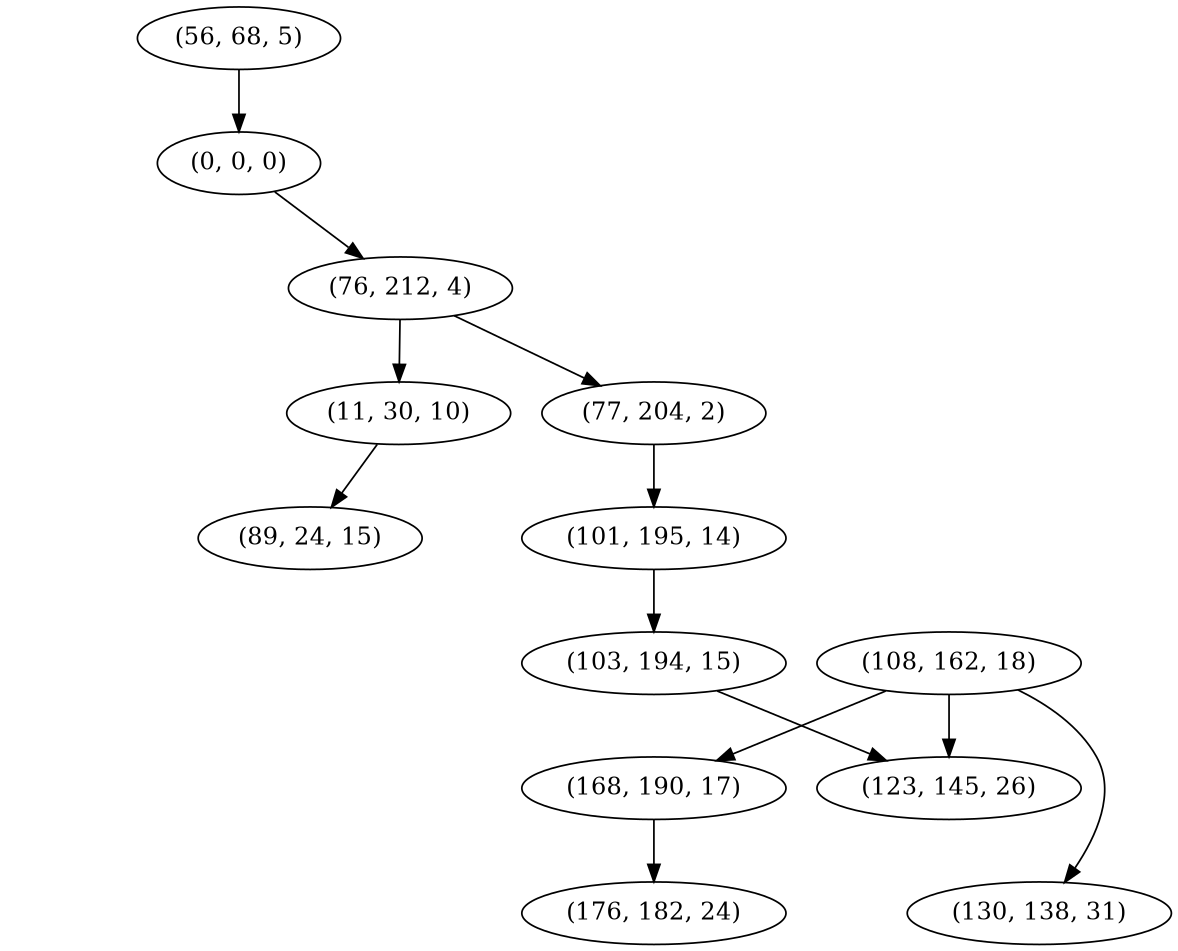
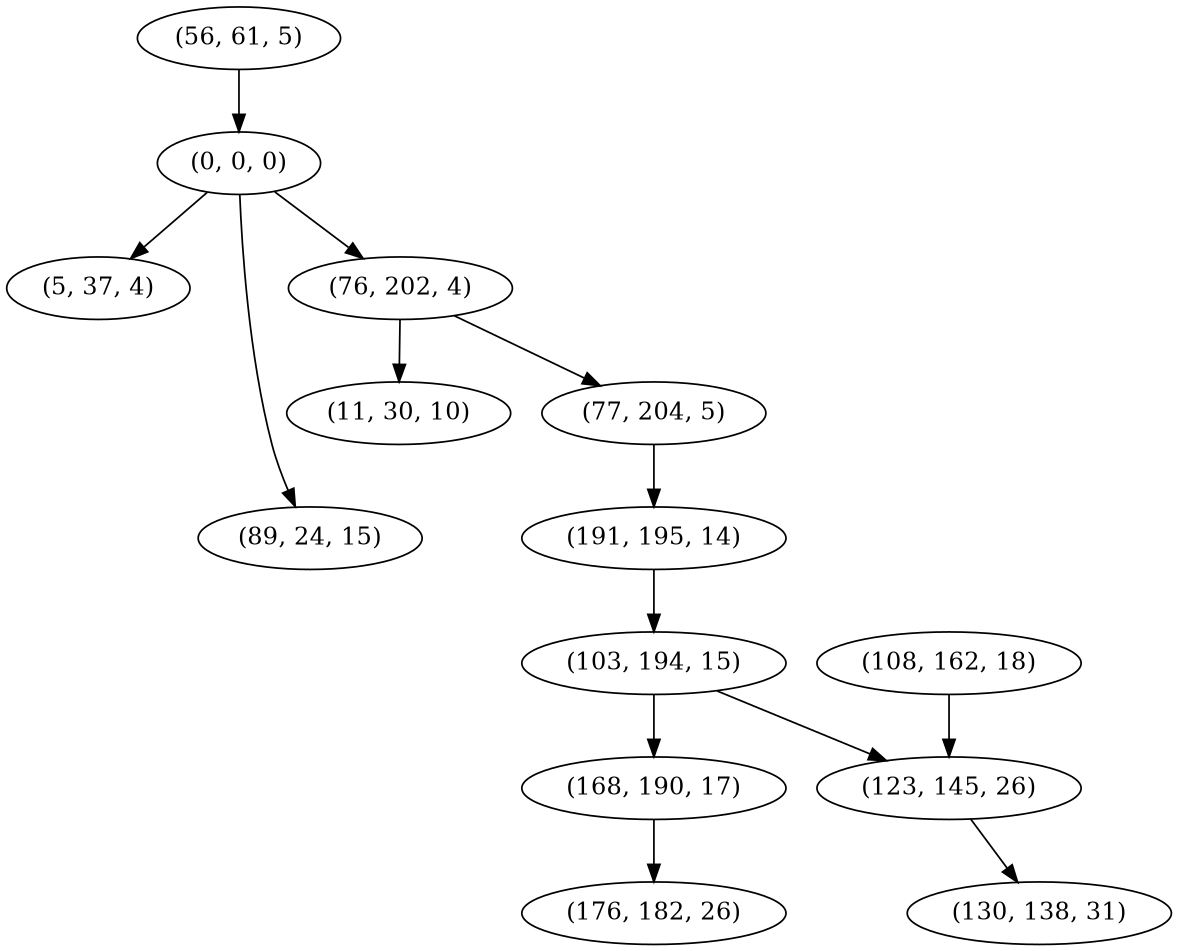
node "(56, 68, 5)": label "(56, 68, 5)" -> "(56, 61, 5)"
node "(5, 37, 4)": added
node "(76, 212, 4)": label "(76, 212, 4)" -> "(76, 202, 4)"
node "(77, 204, 2)": label "(77, 204, 2)" -> "(77, 204, 5)"
edge "(11, 30, 10)" -> "(89, 24, 15)": now "(0, 0, 0)" -> "(89, 24, 15)"
node "(101, 195, 14)": label "(101, 195, 14)" -> "(191, 195, 14)"
edge "(108, 162, 18)" -> "(168, 190, 17)": now "(103, 194, 15)" -> "(168, 190, 17)"
edge "(108, 162, 18)" -> "(130, 138, 31)": now "(123, 145, 26)" -> "(130, 138, 31)"
node "(176, 182, 24)": label "(176, 182, 24)" -> "(176, 182, 26)"
